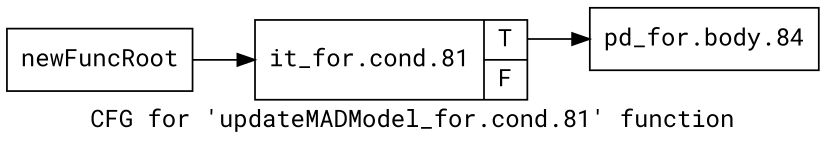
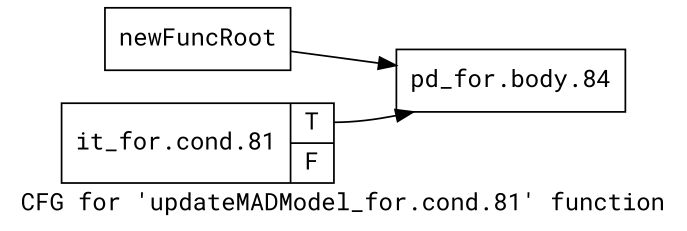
edge "newFuncRoot" -> "it_for.cond.81": now "newFuncRoot" -> "pd_for.body.84"
